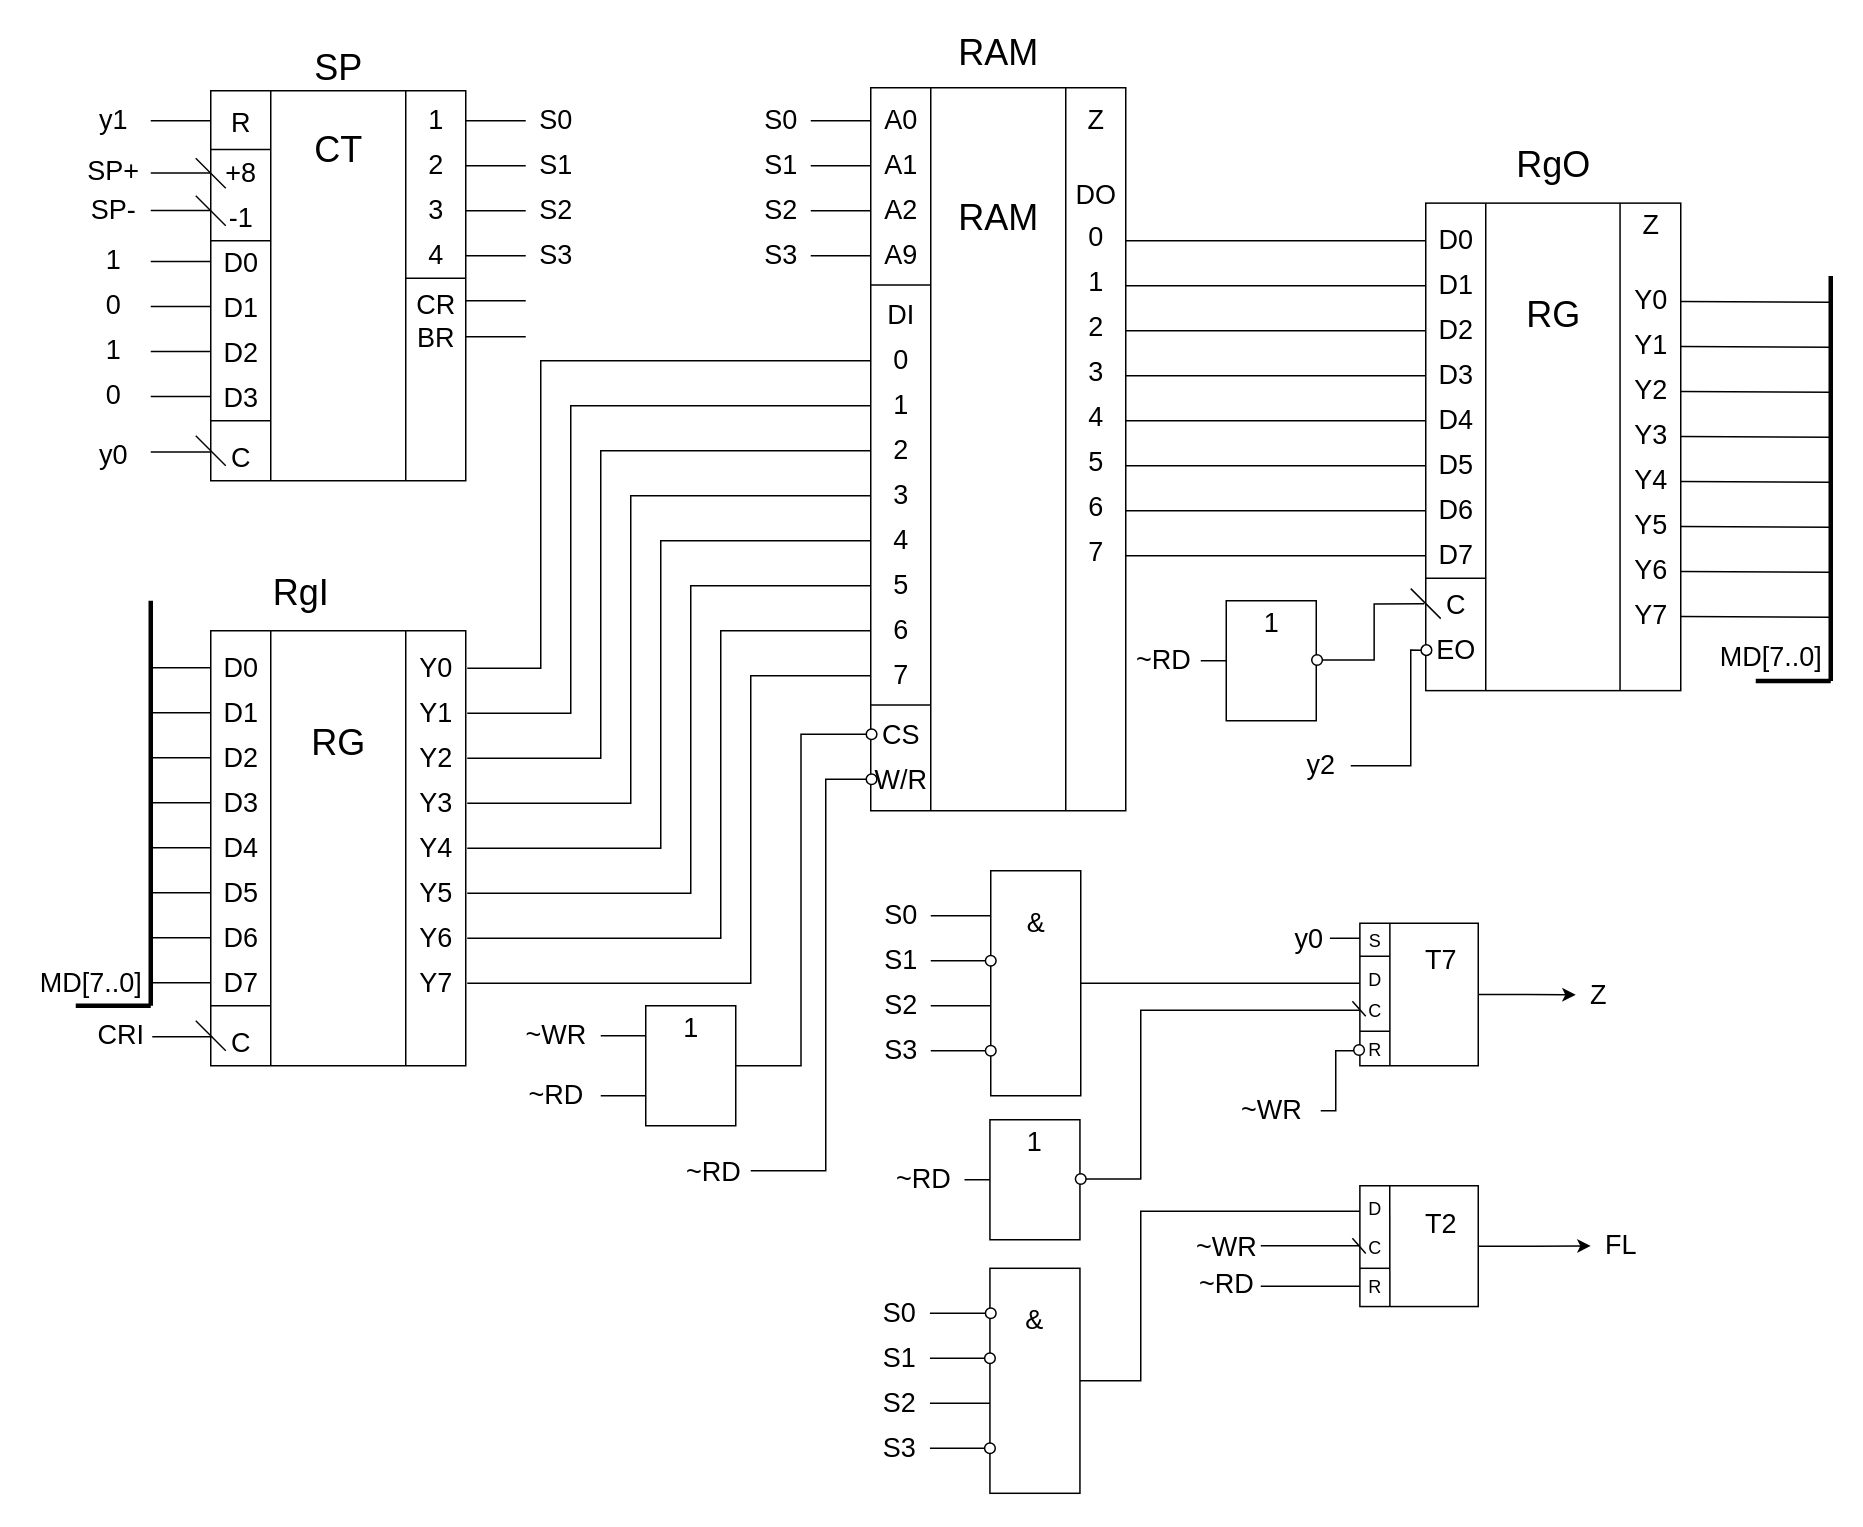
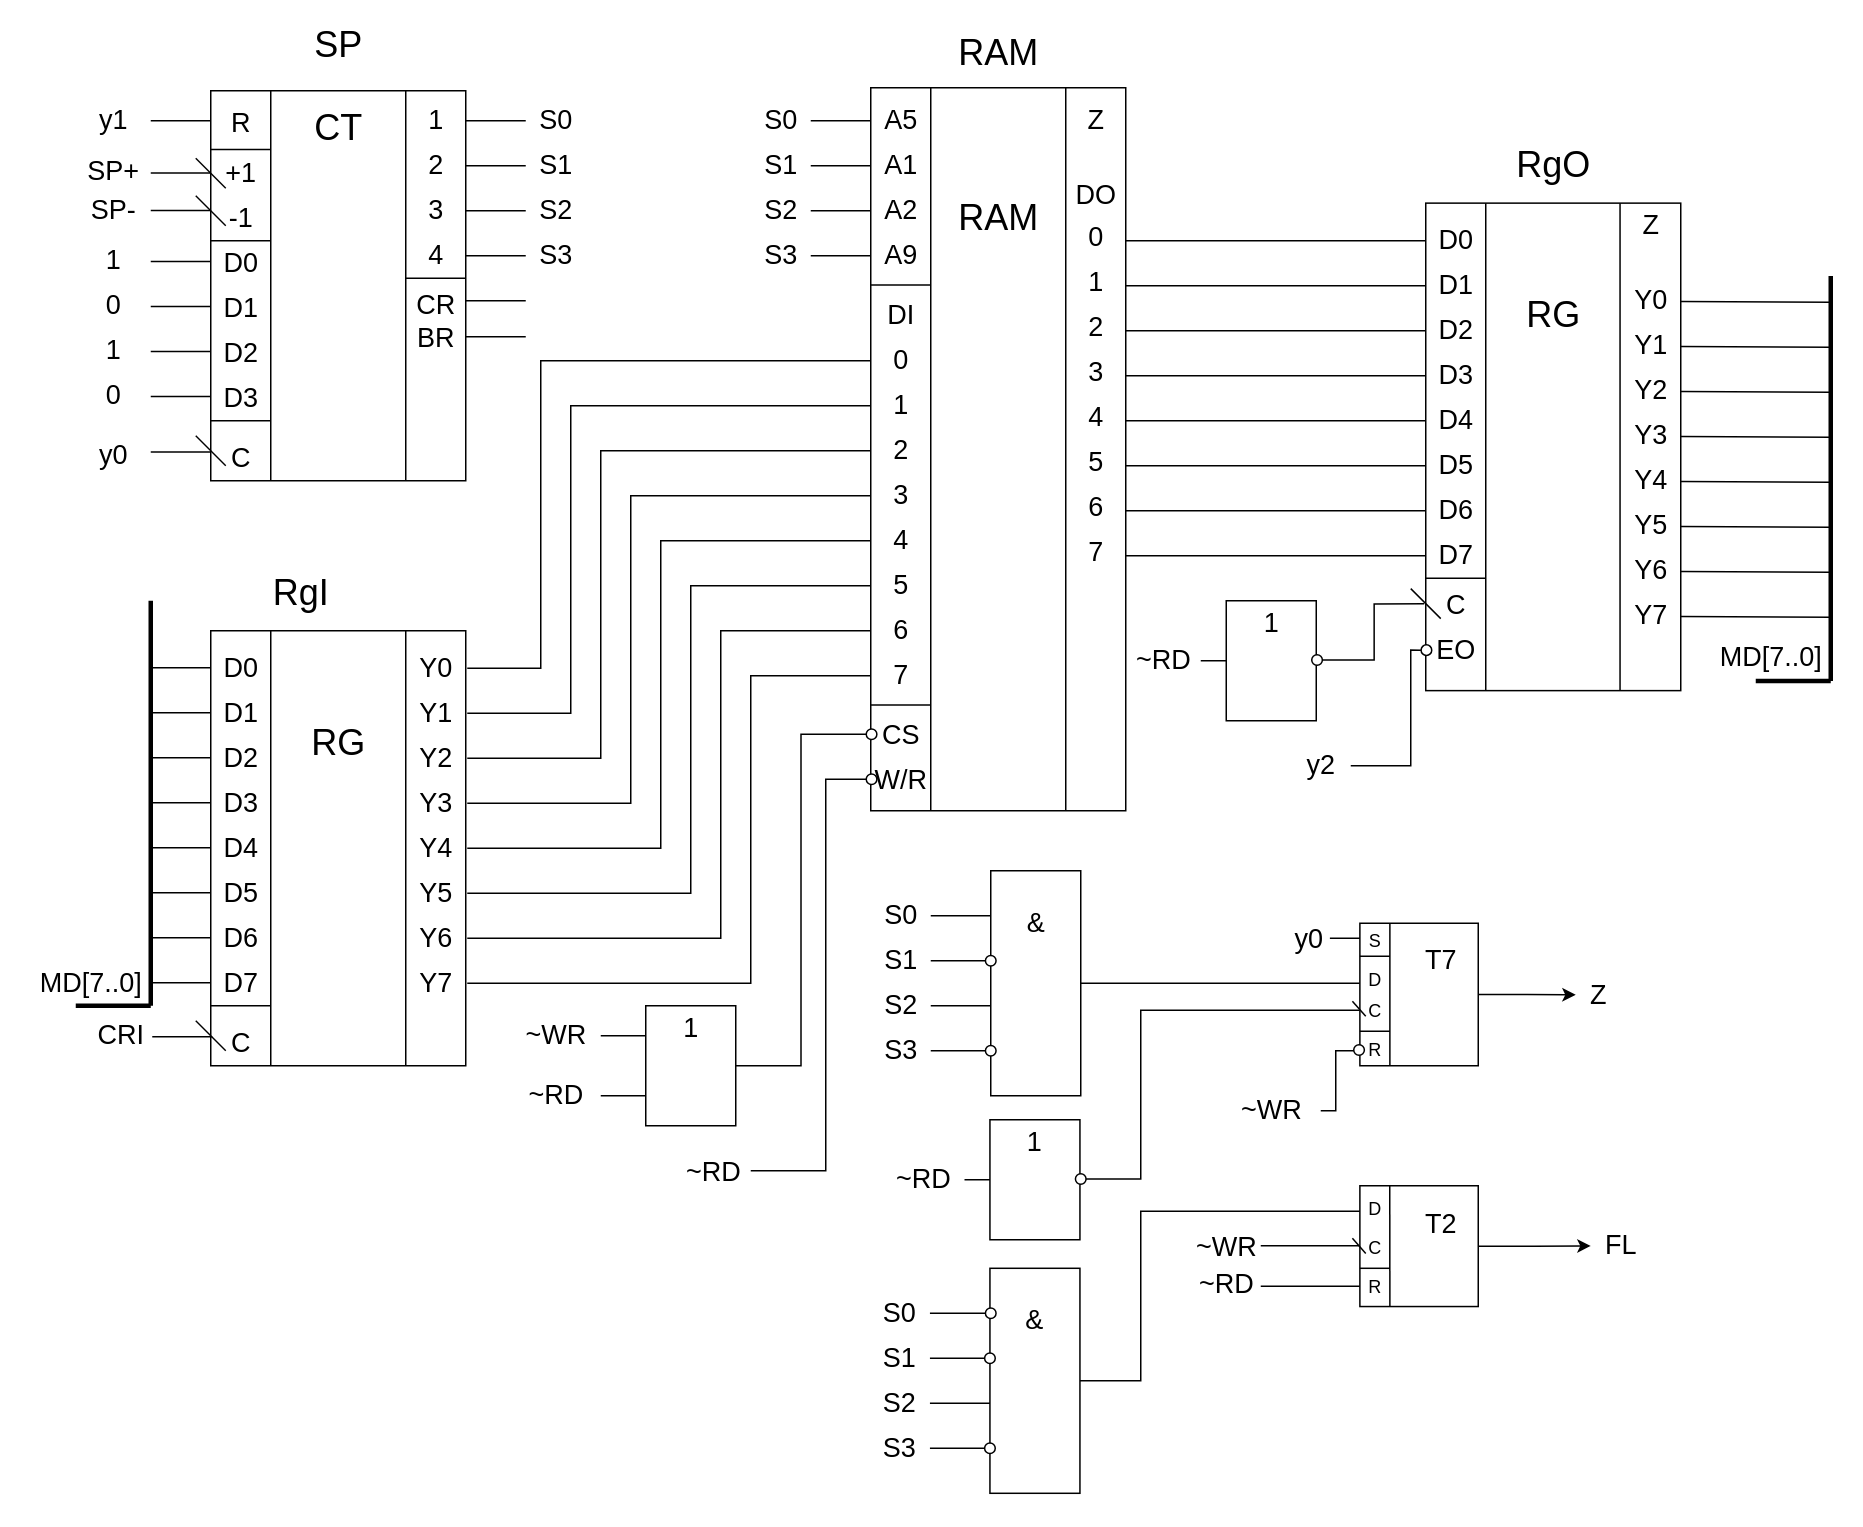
node "SP": moved (338, 68) -> (338, 46)
node "A0": label "A0" -> "A5"
node "CT": moved (338, 151) -> (338, 128)
node "+8": label "+8" -> "+1"
